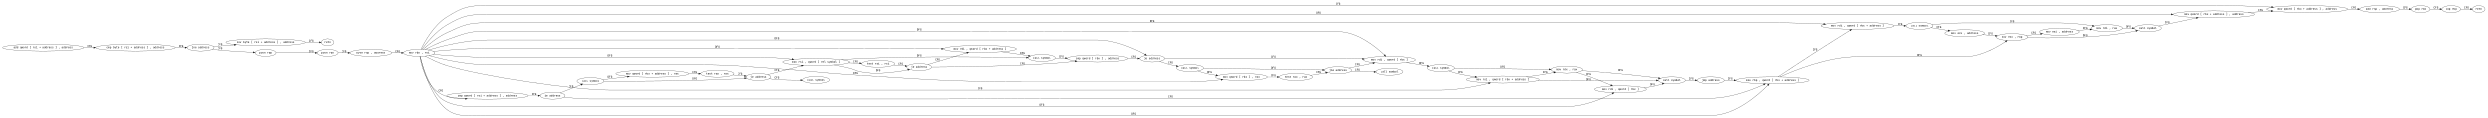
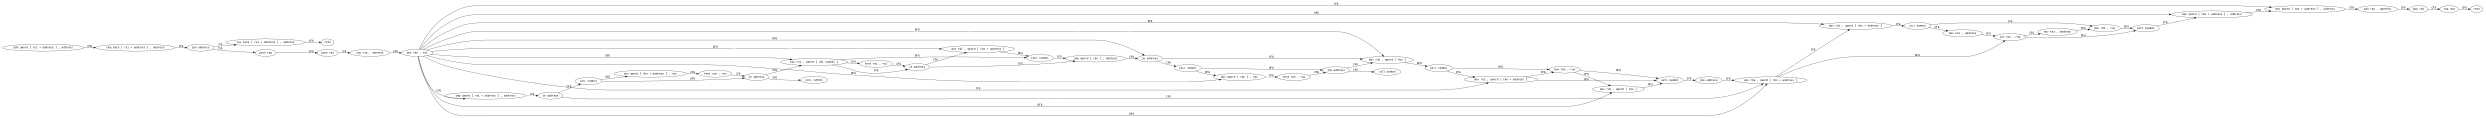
node "byte rsp , address": label "byte rsp , address" -> "sub rsp , address"
